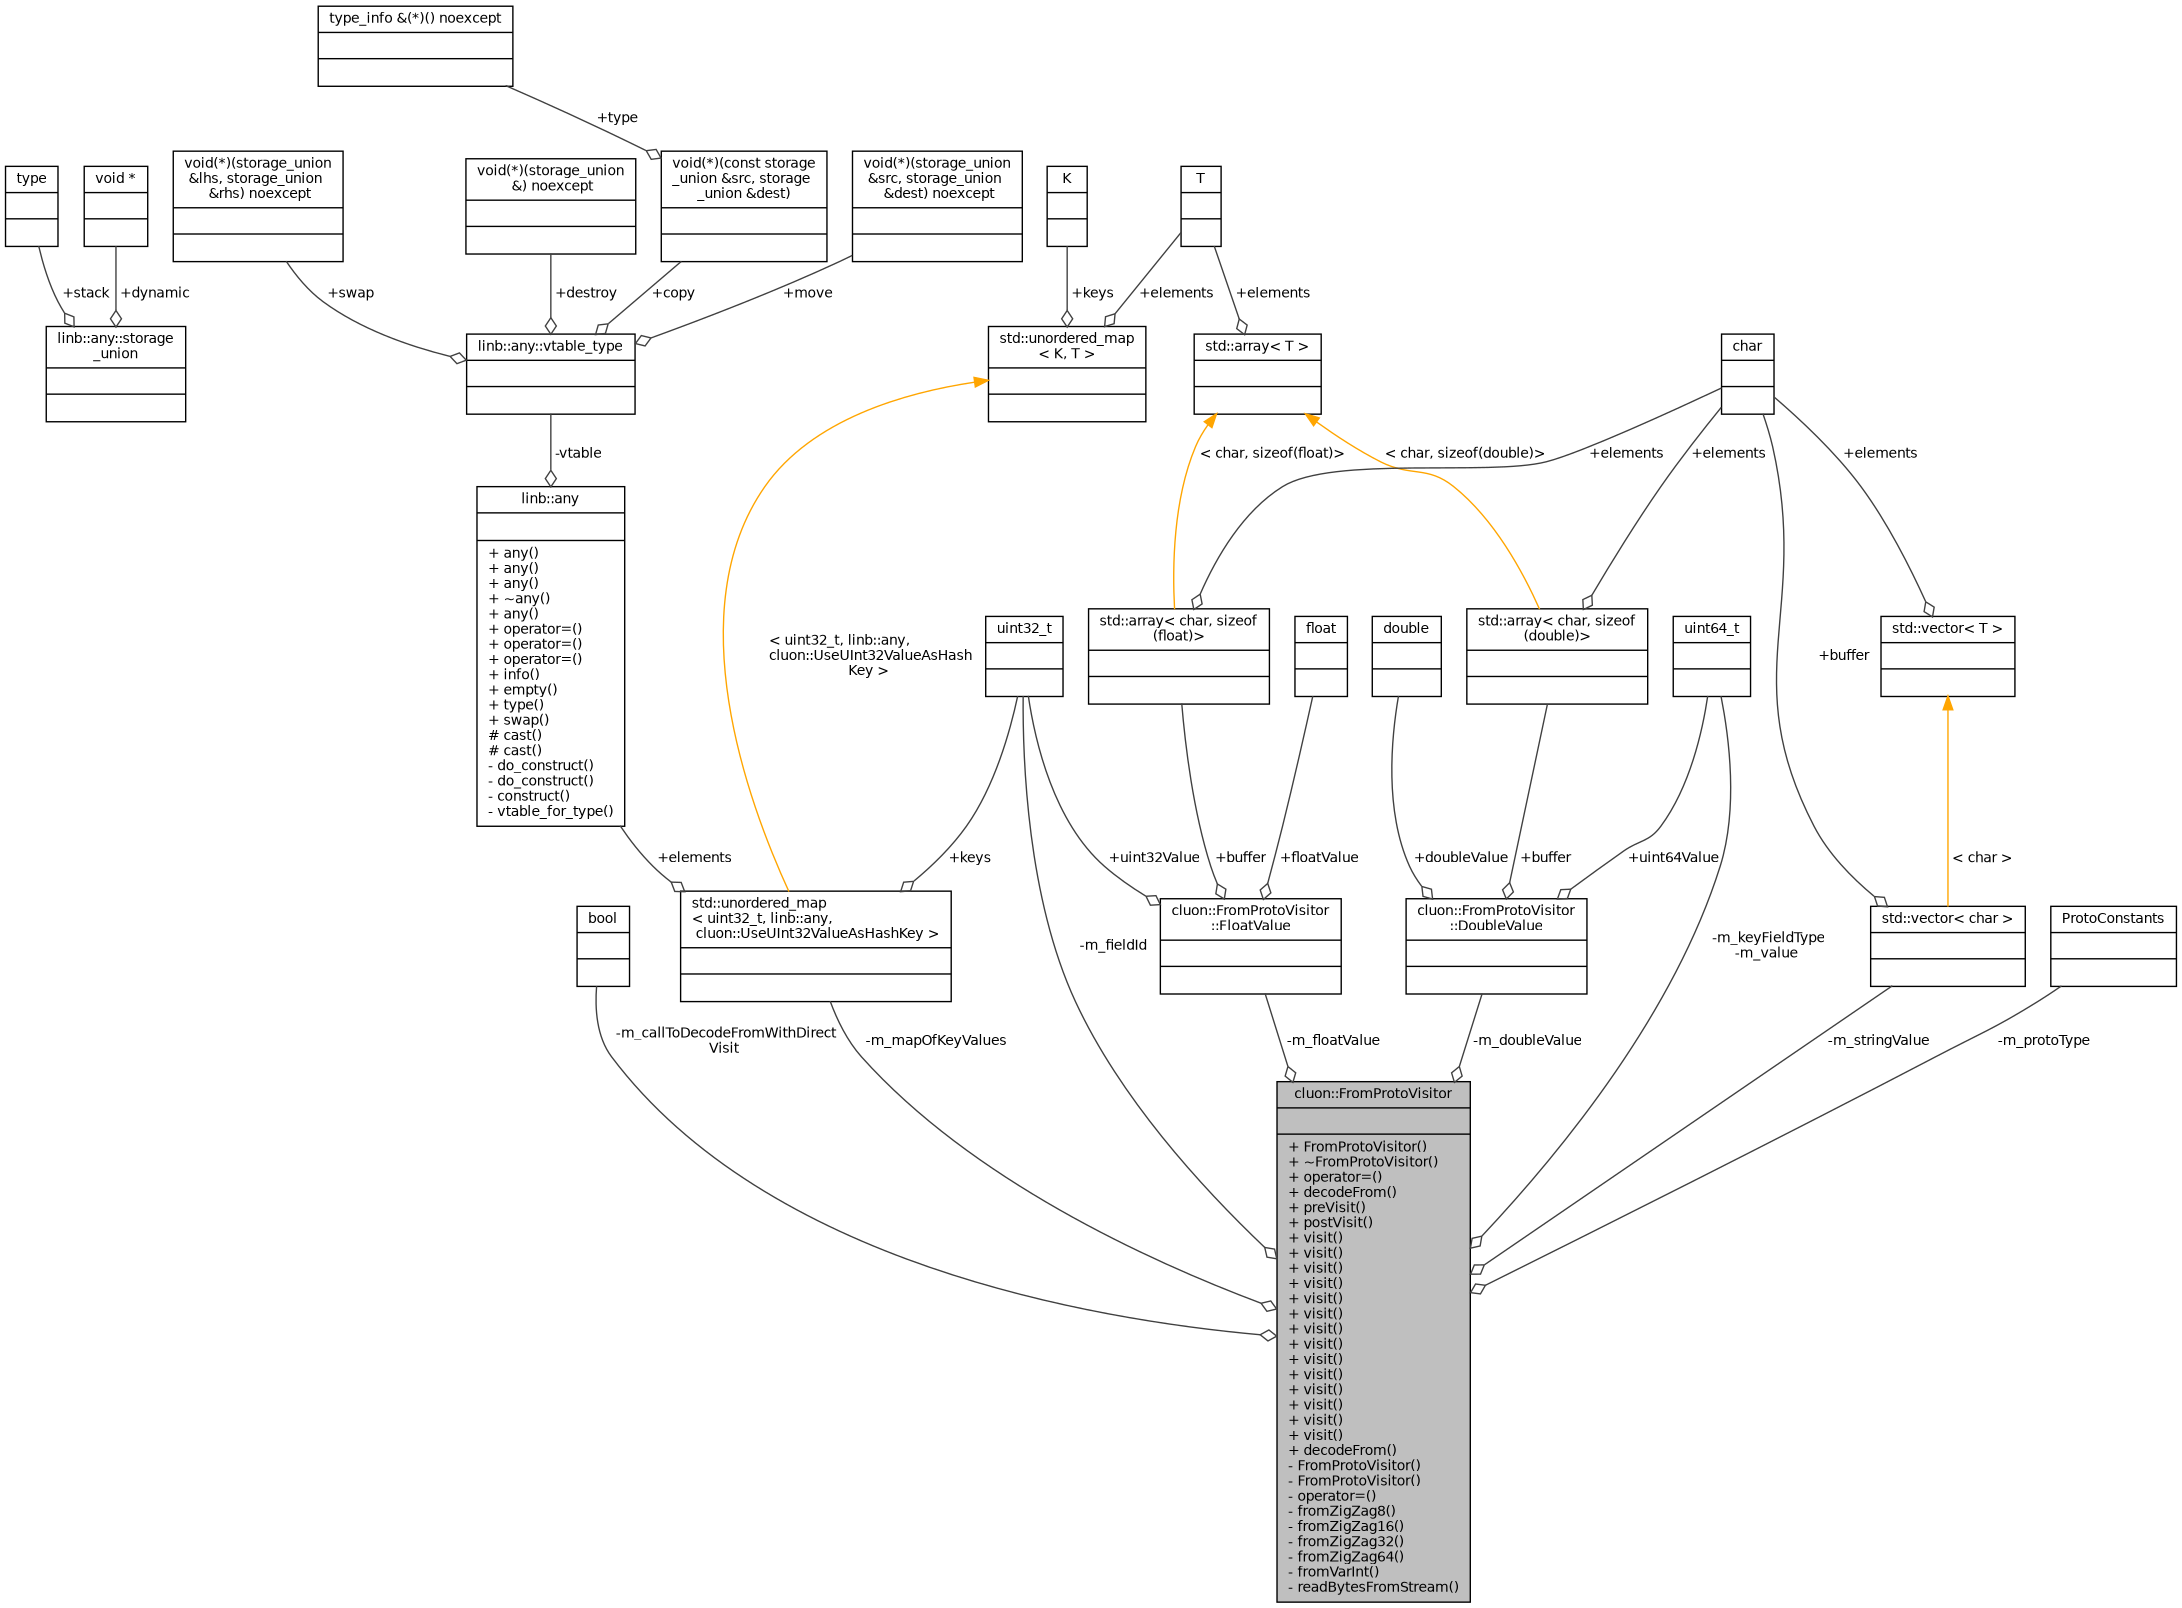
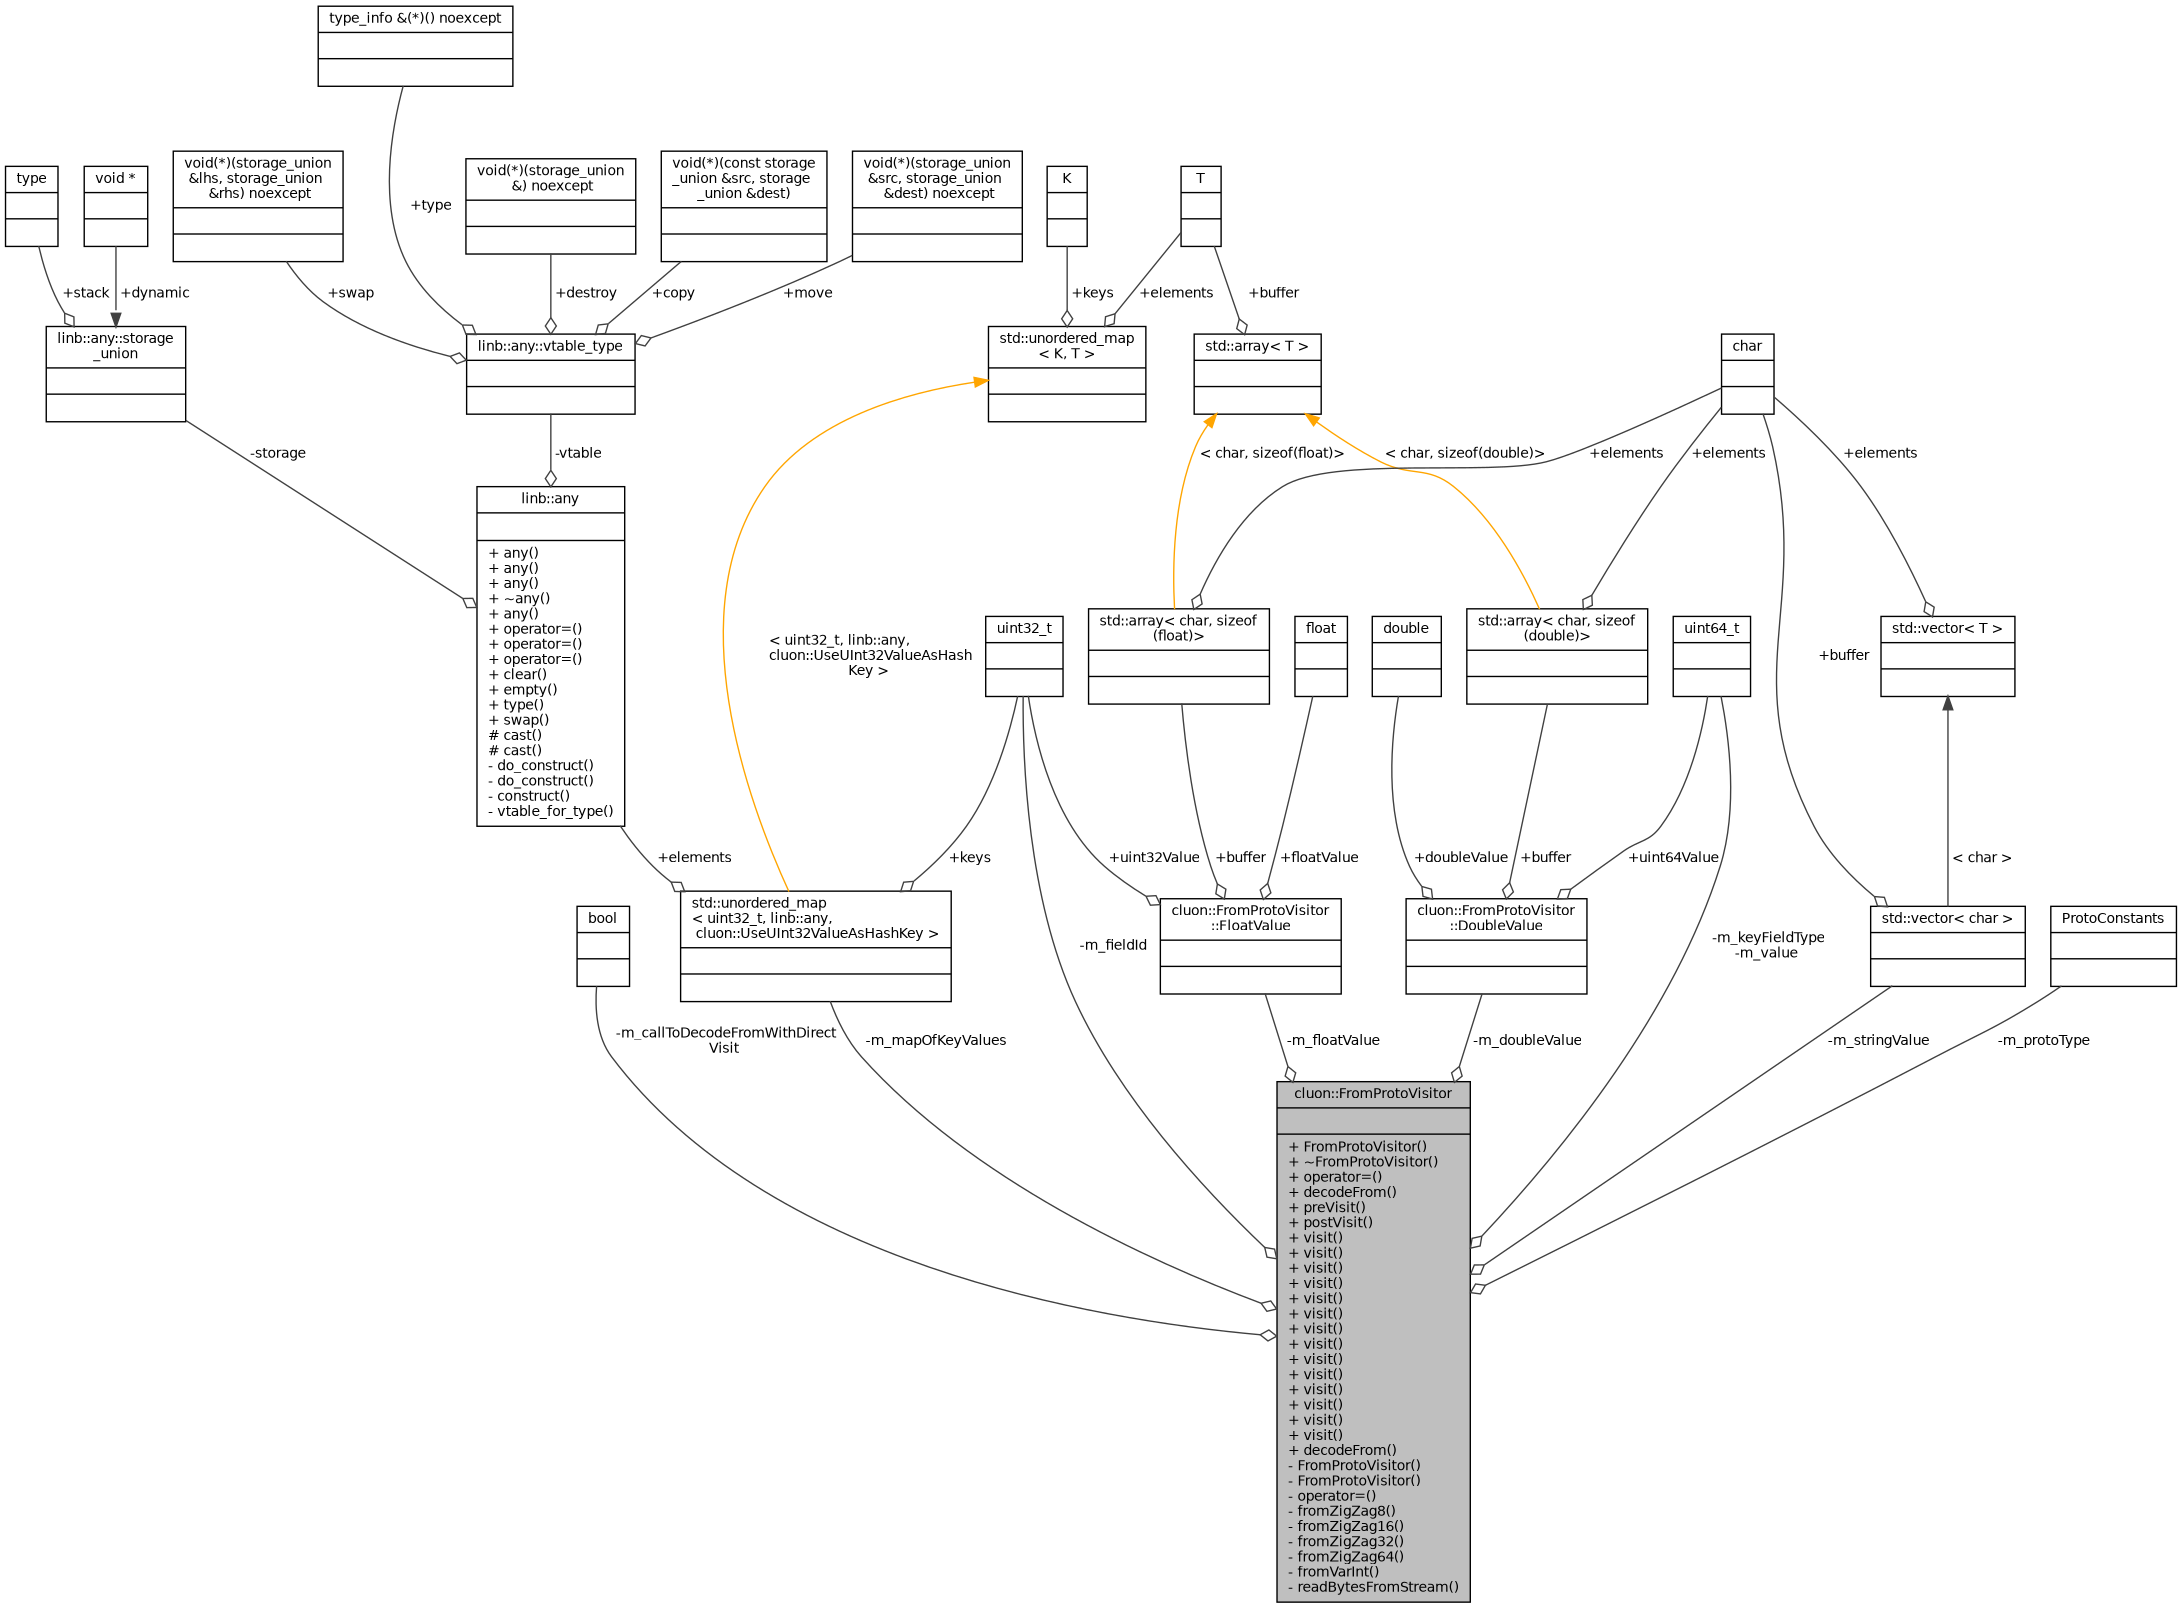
edge "type_info &(*)() noexcept" -> "void(*)(const storage": now "type_info &(*)() noexcept" -> "linb::any::vtable_type"
edge "void *" -> "linb::any::storage": arrowhead odiamond -> normal
edge "T" -> "std::array< T >": label " +elements" -> " +buffer"
edge "linb::any::storage" -> "linb::any": added, label "-storage"
node "linb::any": text "+ info()" -> "+ clear()"
edge "std::vector< char >" -> "std::vector< T >": color orange -> grey25
